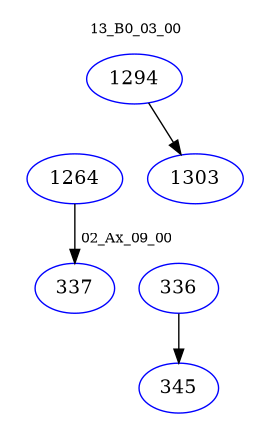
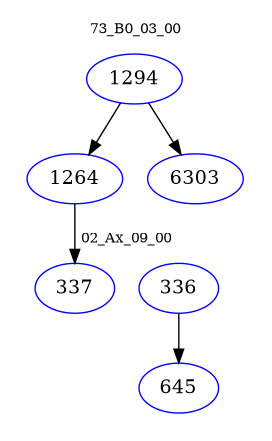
cluster "13_B0_03_00": label "13_B0_03_00" -> "73_B0_03_00"
edge "1294" -> "1264": added
node "1303": label "1303" -> "6303"
node "345": label "345" -> "645"
